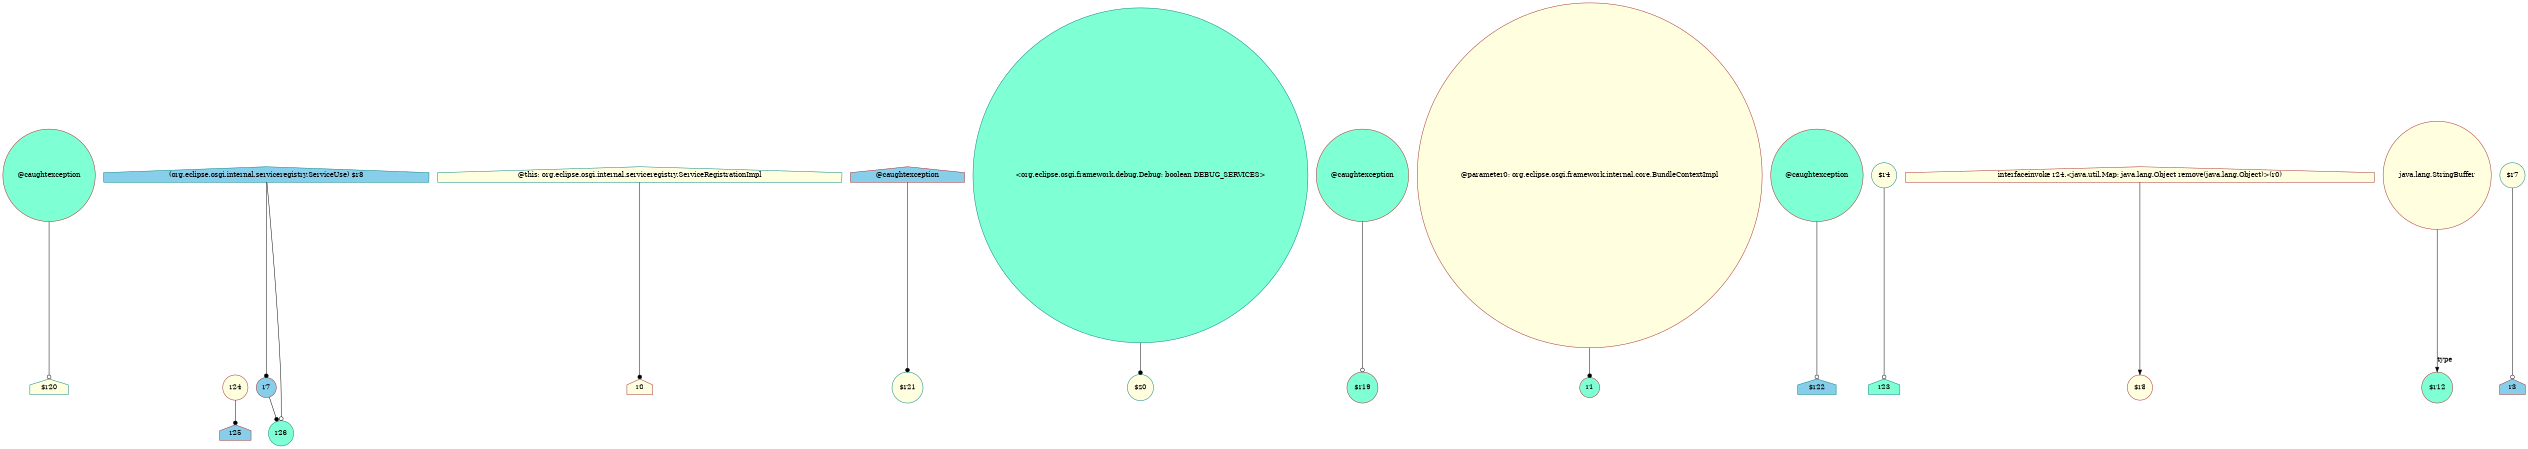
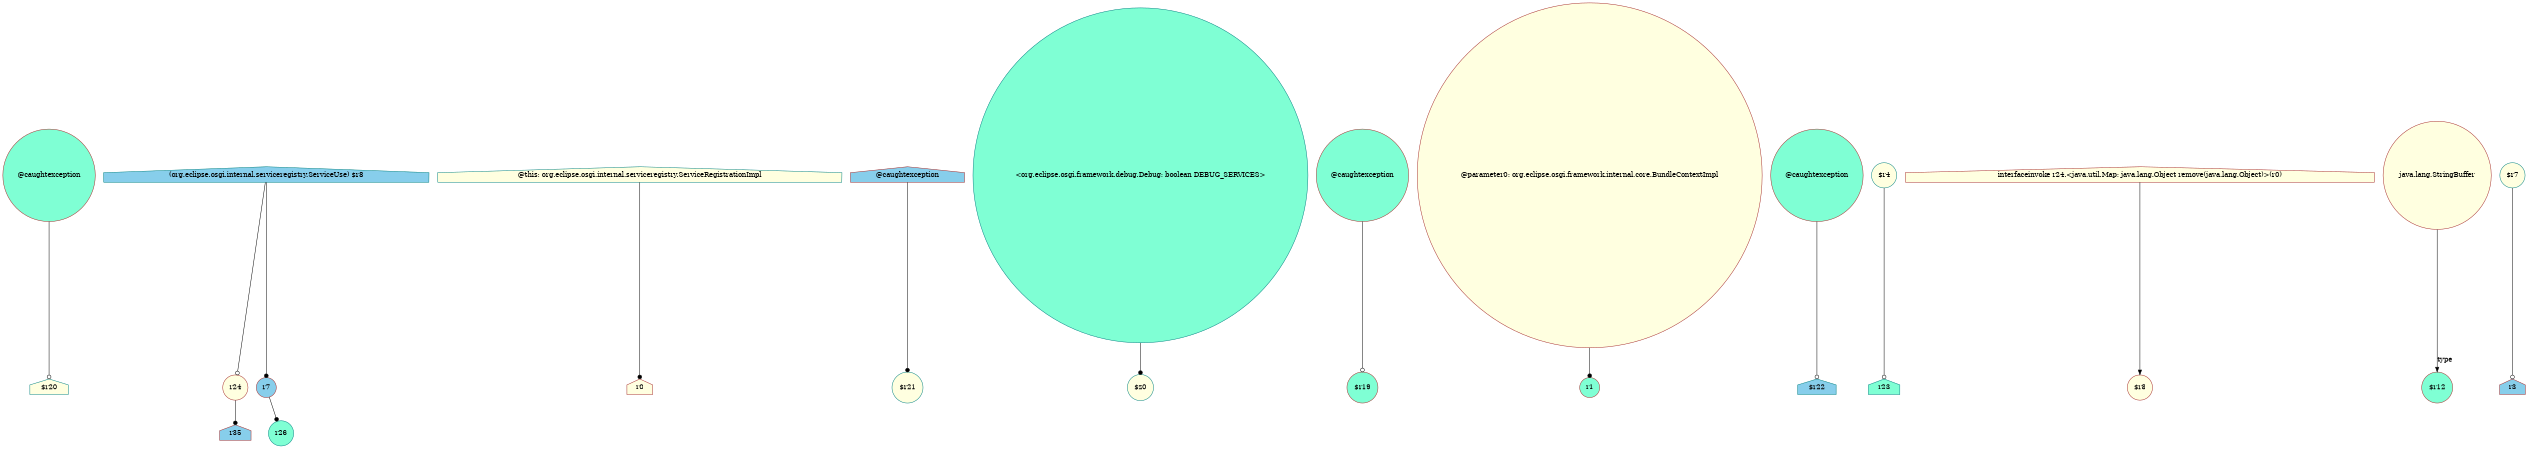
edge "(org.eclipse.osgi.internal.serviceregistry.ServiceUse) $r8" -> "r26": now "(org.eclipse.osgi.internal.serviceregistry.ServiceUse) $r8" -> "r24"
node "r25": label "r25" -> "r35"
